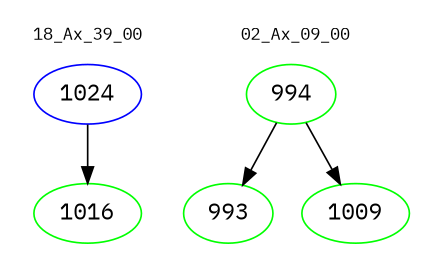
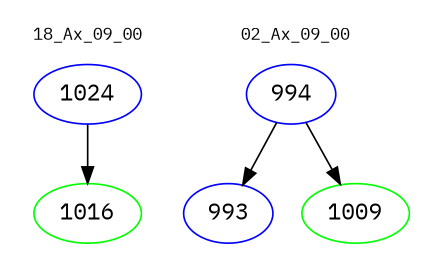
cluster "18_Ax_39_00": label "18_Ax_39_00" -> "18_Ax_09_00"
node "994": color green -> blue
node "993": color green -> blue
